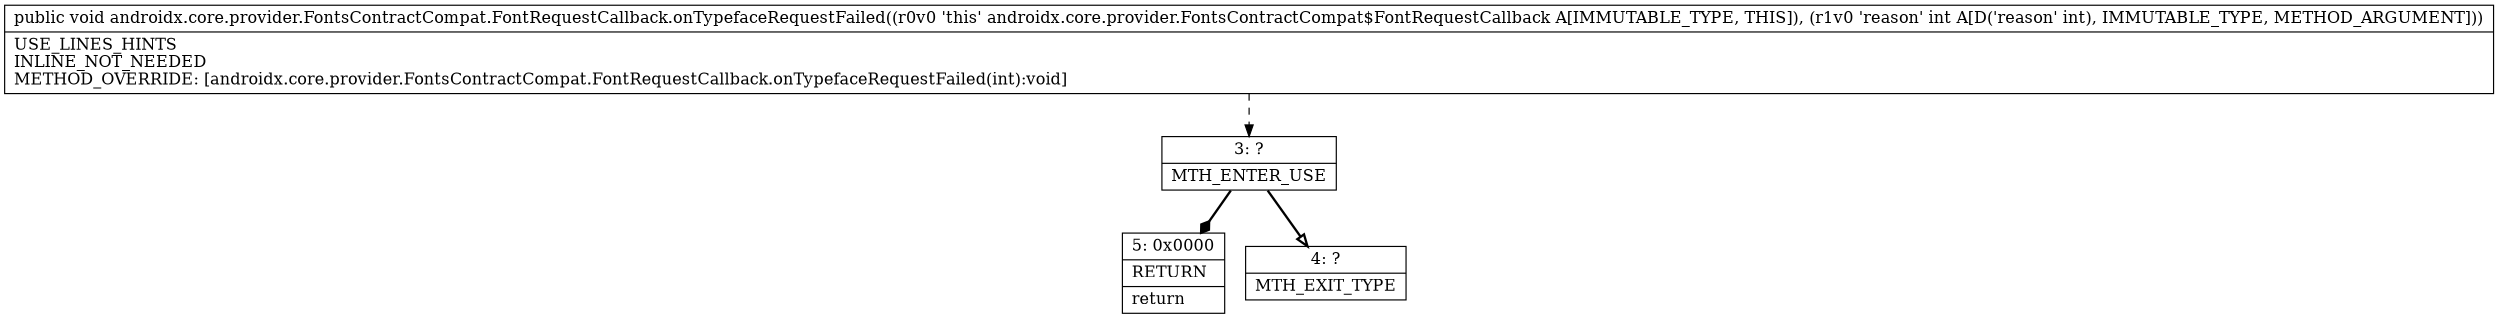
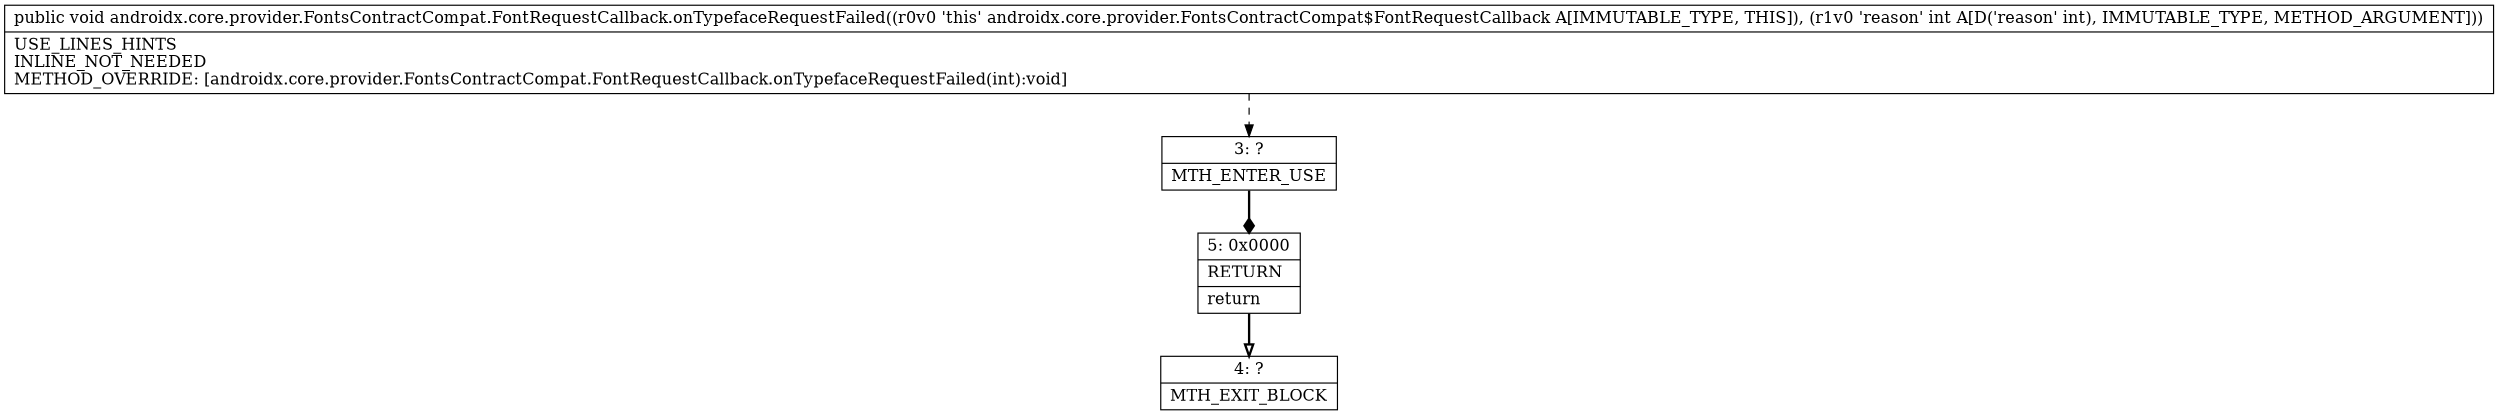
edge "3: ?" -> "4: ?": now "5: 0x0000" -> "4: ?"
node "4: ?": text "MTH_EXIT_TYPE" -> "MTH_EXIT_BLOCK"
